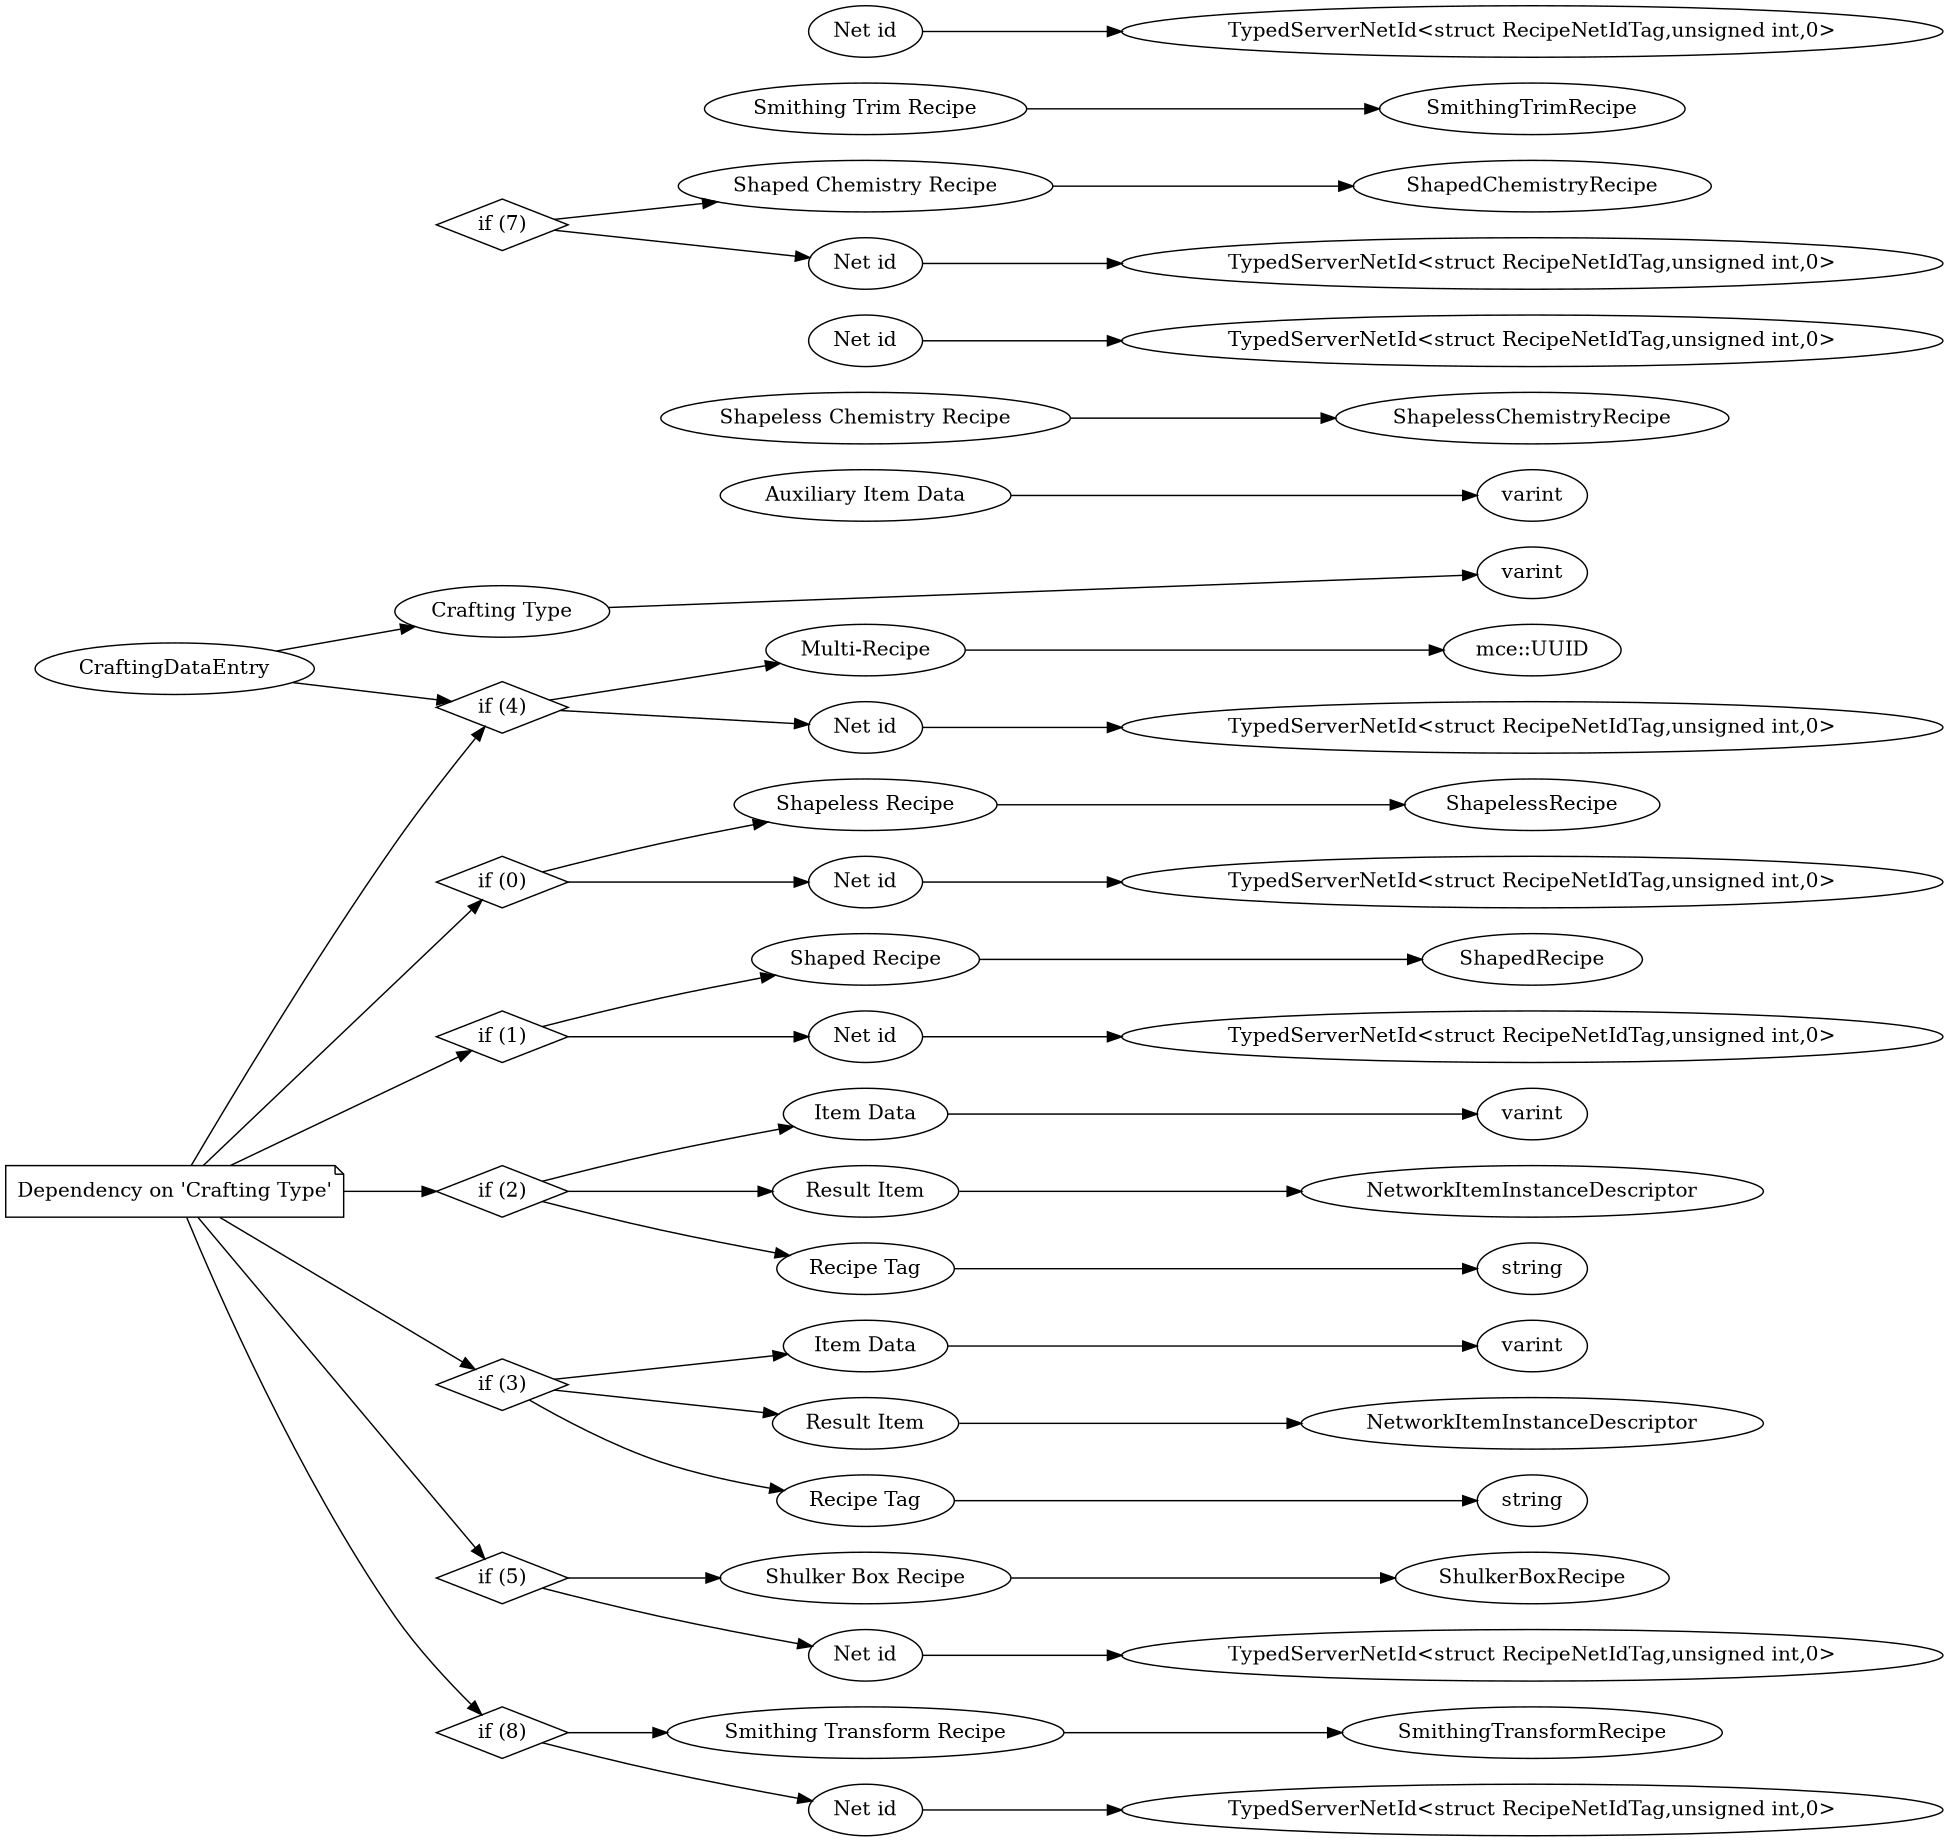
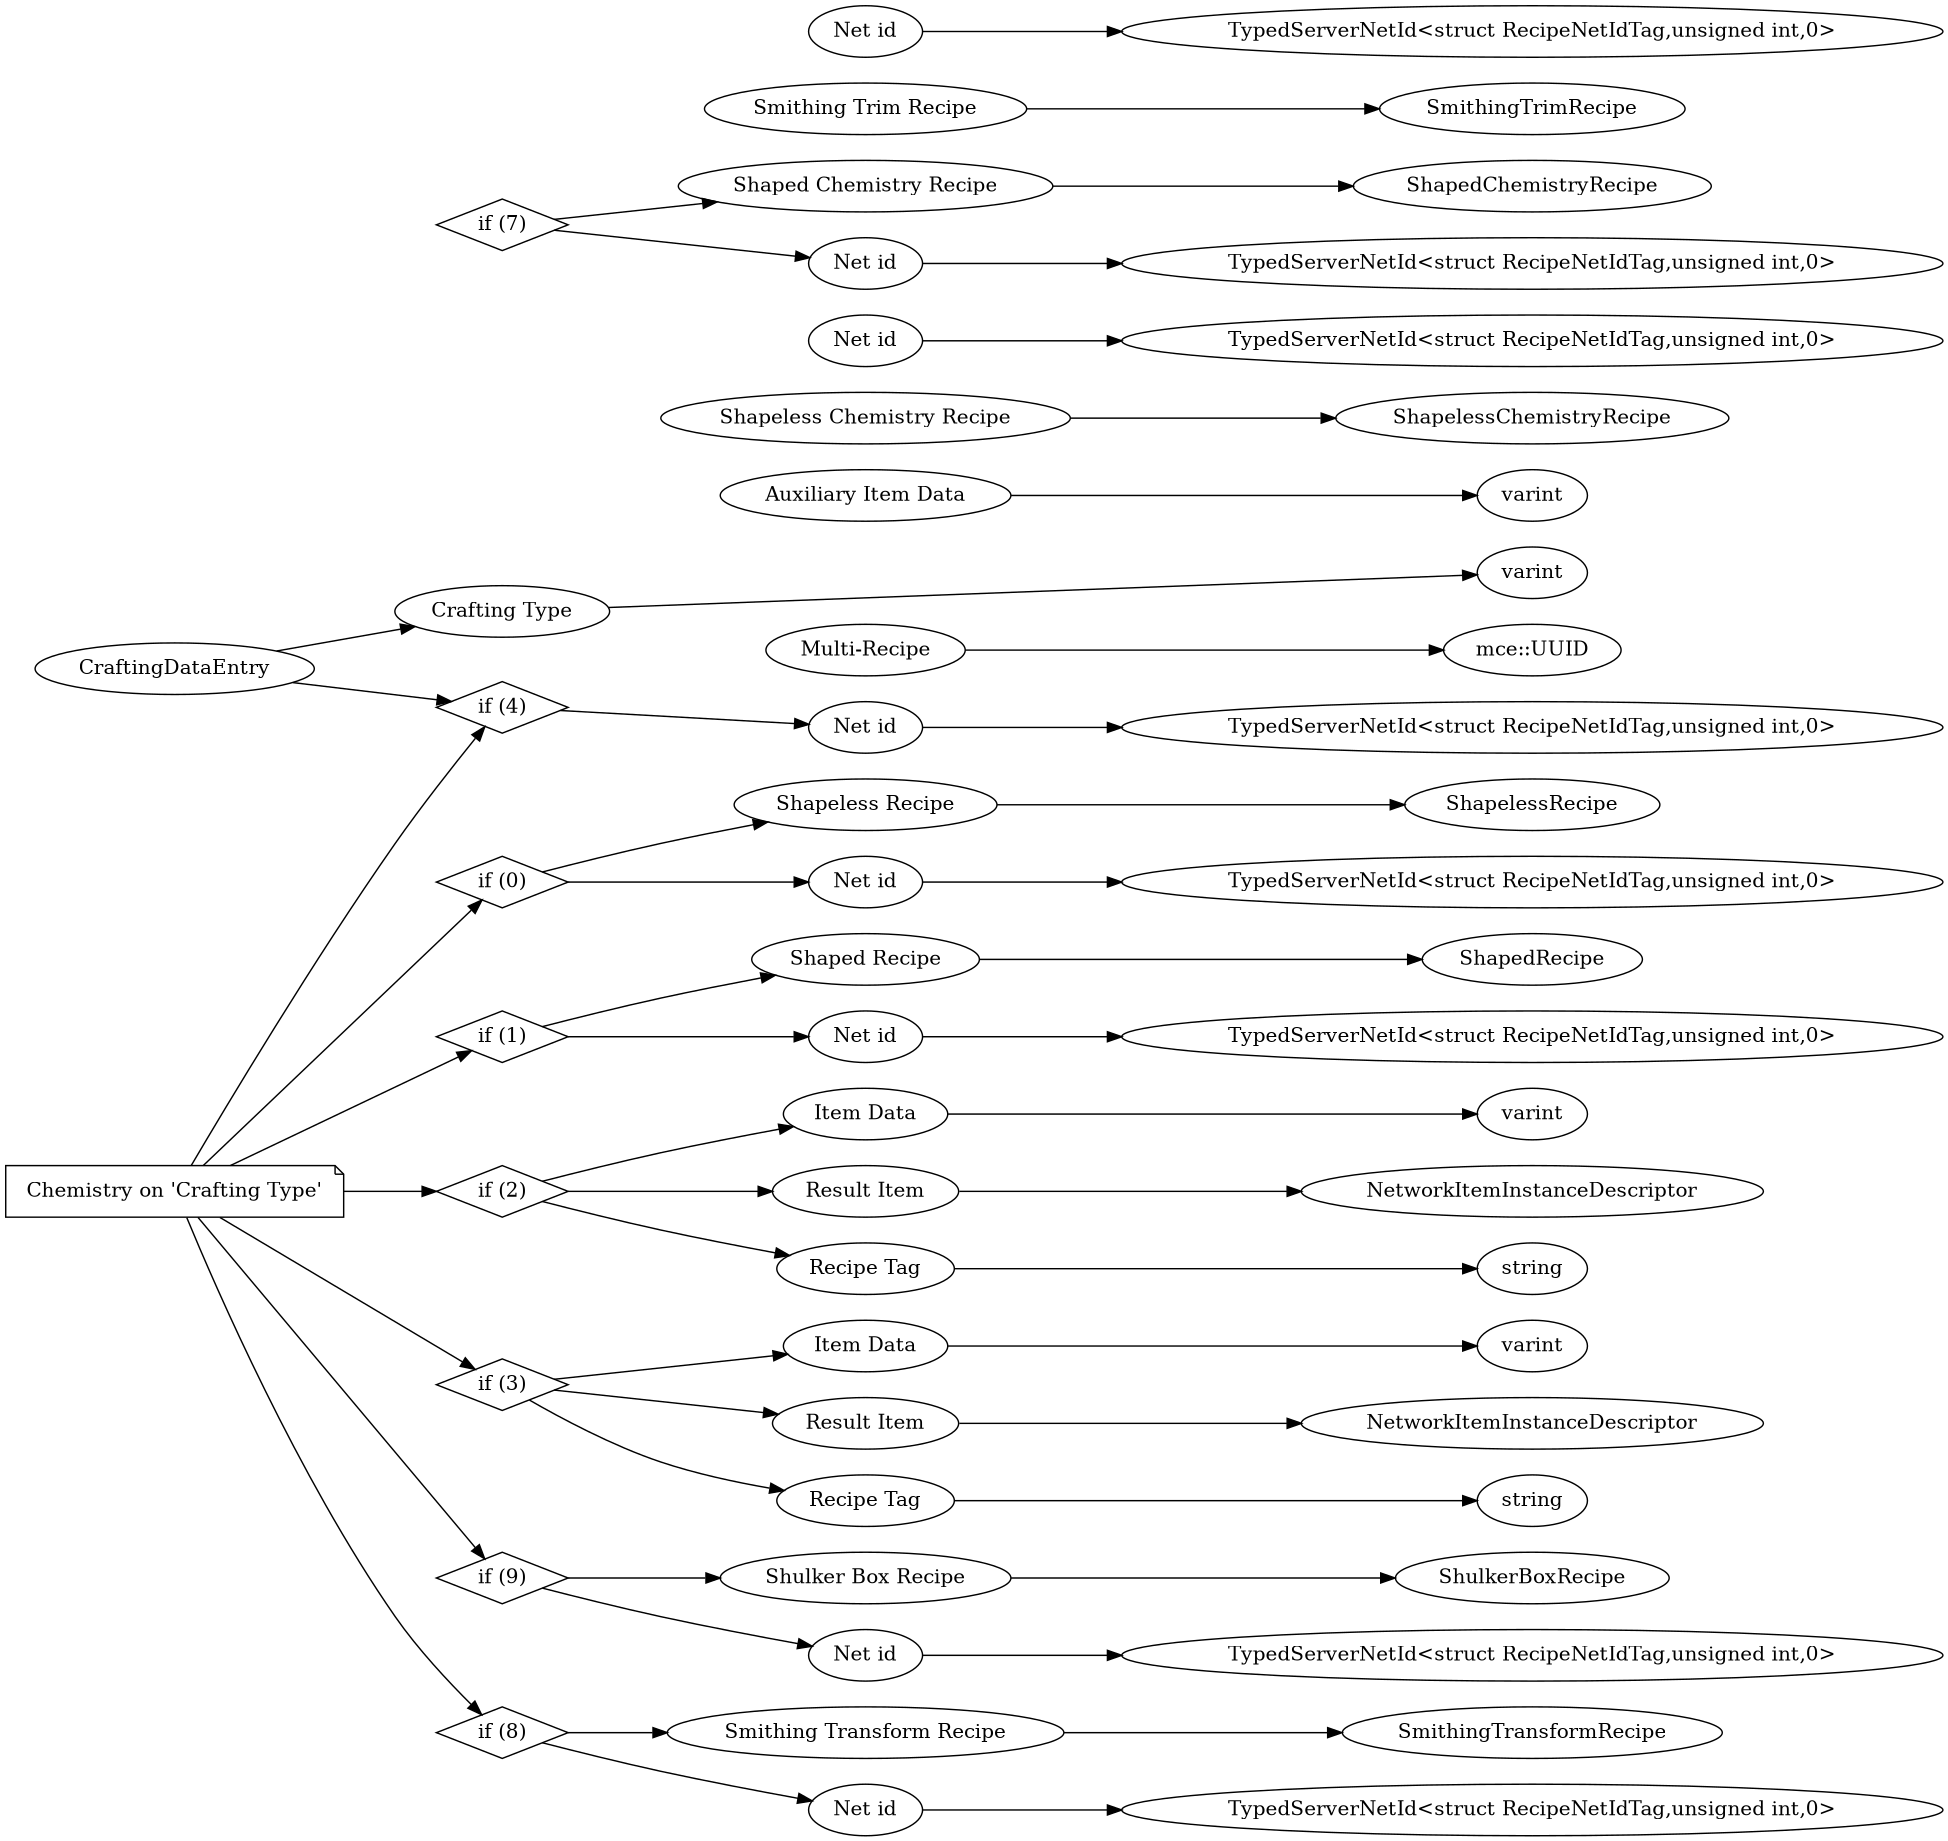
edge "if (4)" -> "Multi-Recipe": removed
node "Dependency on 'Crafting Type'": label "Dependency on 'Crafting Type'" -> "Chemistry on 'Crafting Type'"
node "if (5)": label "if (5)" -> "if (9)"
